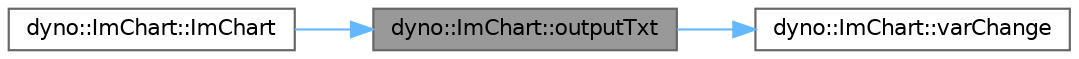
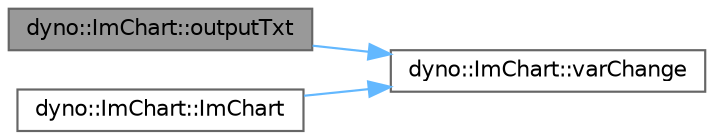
edge "dyno::ImChart::ImChart" -> "dyno::ImChart::outputTxt": now "dyno::ImChart::ImChart" -> "dyno::ImChart::varChange"
